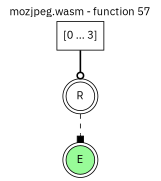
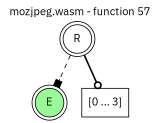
edge "[0 ... 3]" -> "R": reversed
